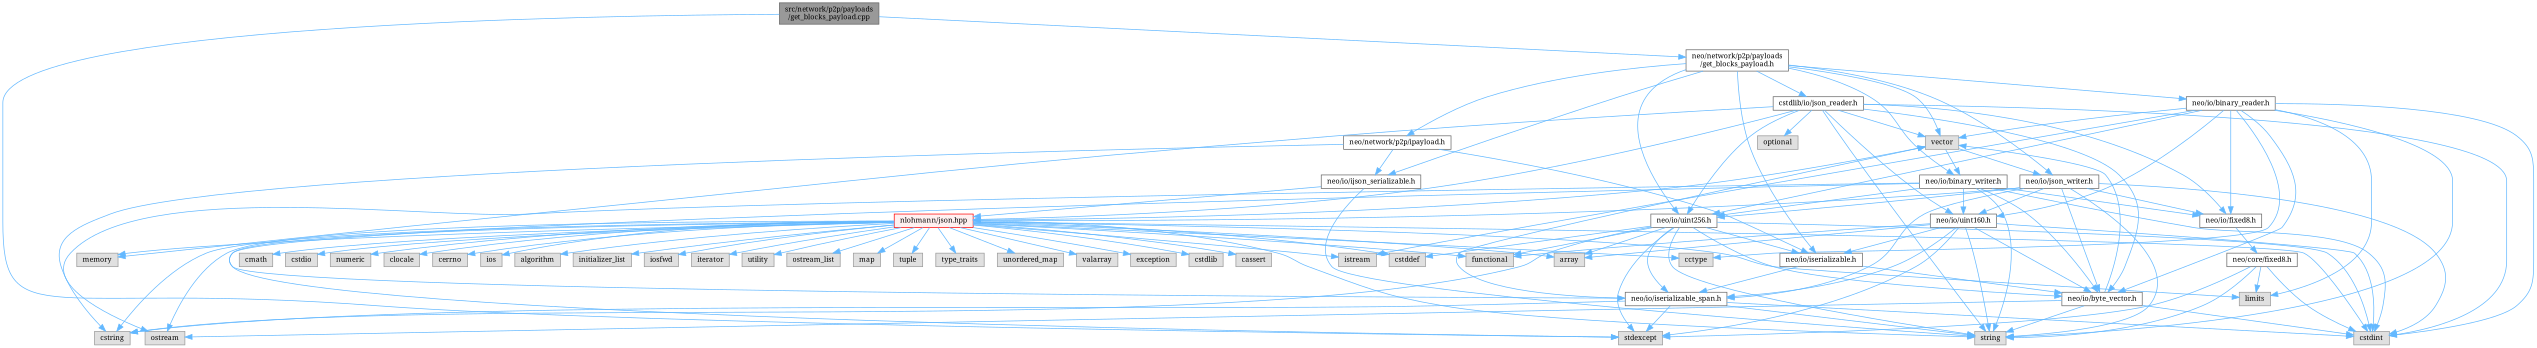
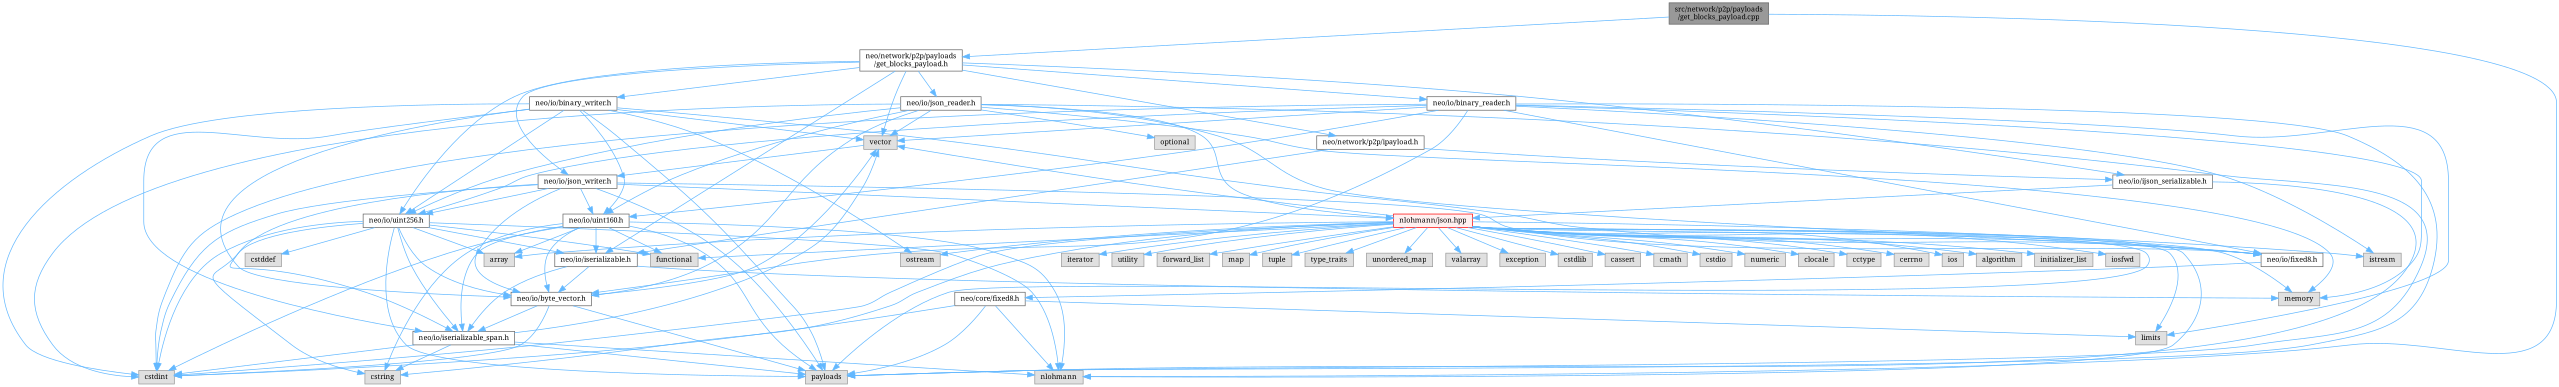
node "cstdlib/io/json_reader.h": label "cstdlib/io/json_reader.h" -> "neo/io/json_reader.h"
edge "vector" -> "neo/io/binary_writer.h": reversed
edge "neo/network/p2p/ipayload.h" -> "cstring": now "neo/io/uint160.h" -> "cstring"
edge "nlohmann/json.hpp" -> "cstddef": now "nlohmann/json.hpp" -> "neo/io/fixed8.h"
edge "neo/io/binary_reader.h" -> "cctype": now "neo/io/binary_reader.h" -> "memory"
node "ostream_list": label "ostream_list" -> "forward_list"
edge "neo/io/iserializable.h" -> "memory": added
edge "neo/io/byte_vector.h" -> "ostream": now "neo/io/byte_vector.h" -> "neo/io/iserializable_span.h"
node "stdexcept": label "stdexcept" -> "nlohmann"
node "string": label "string" -> "payloads"
